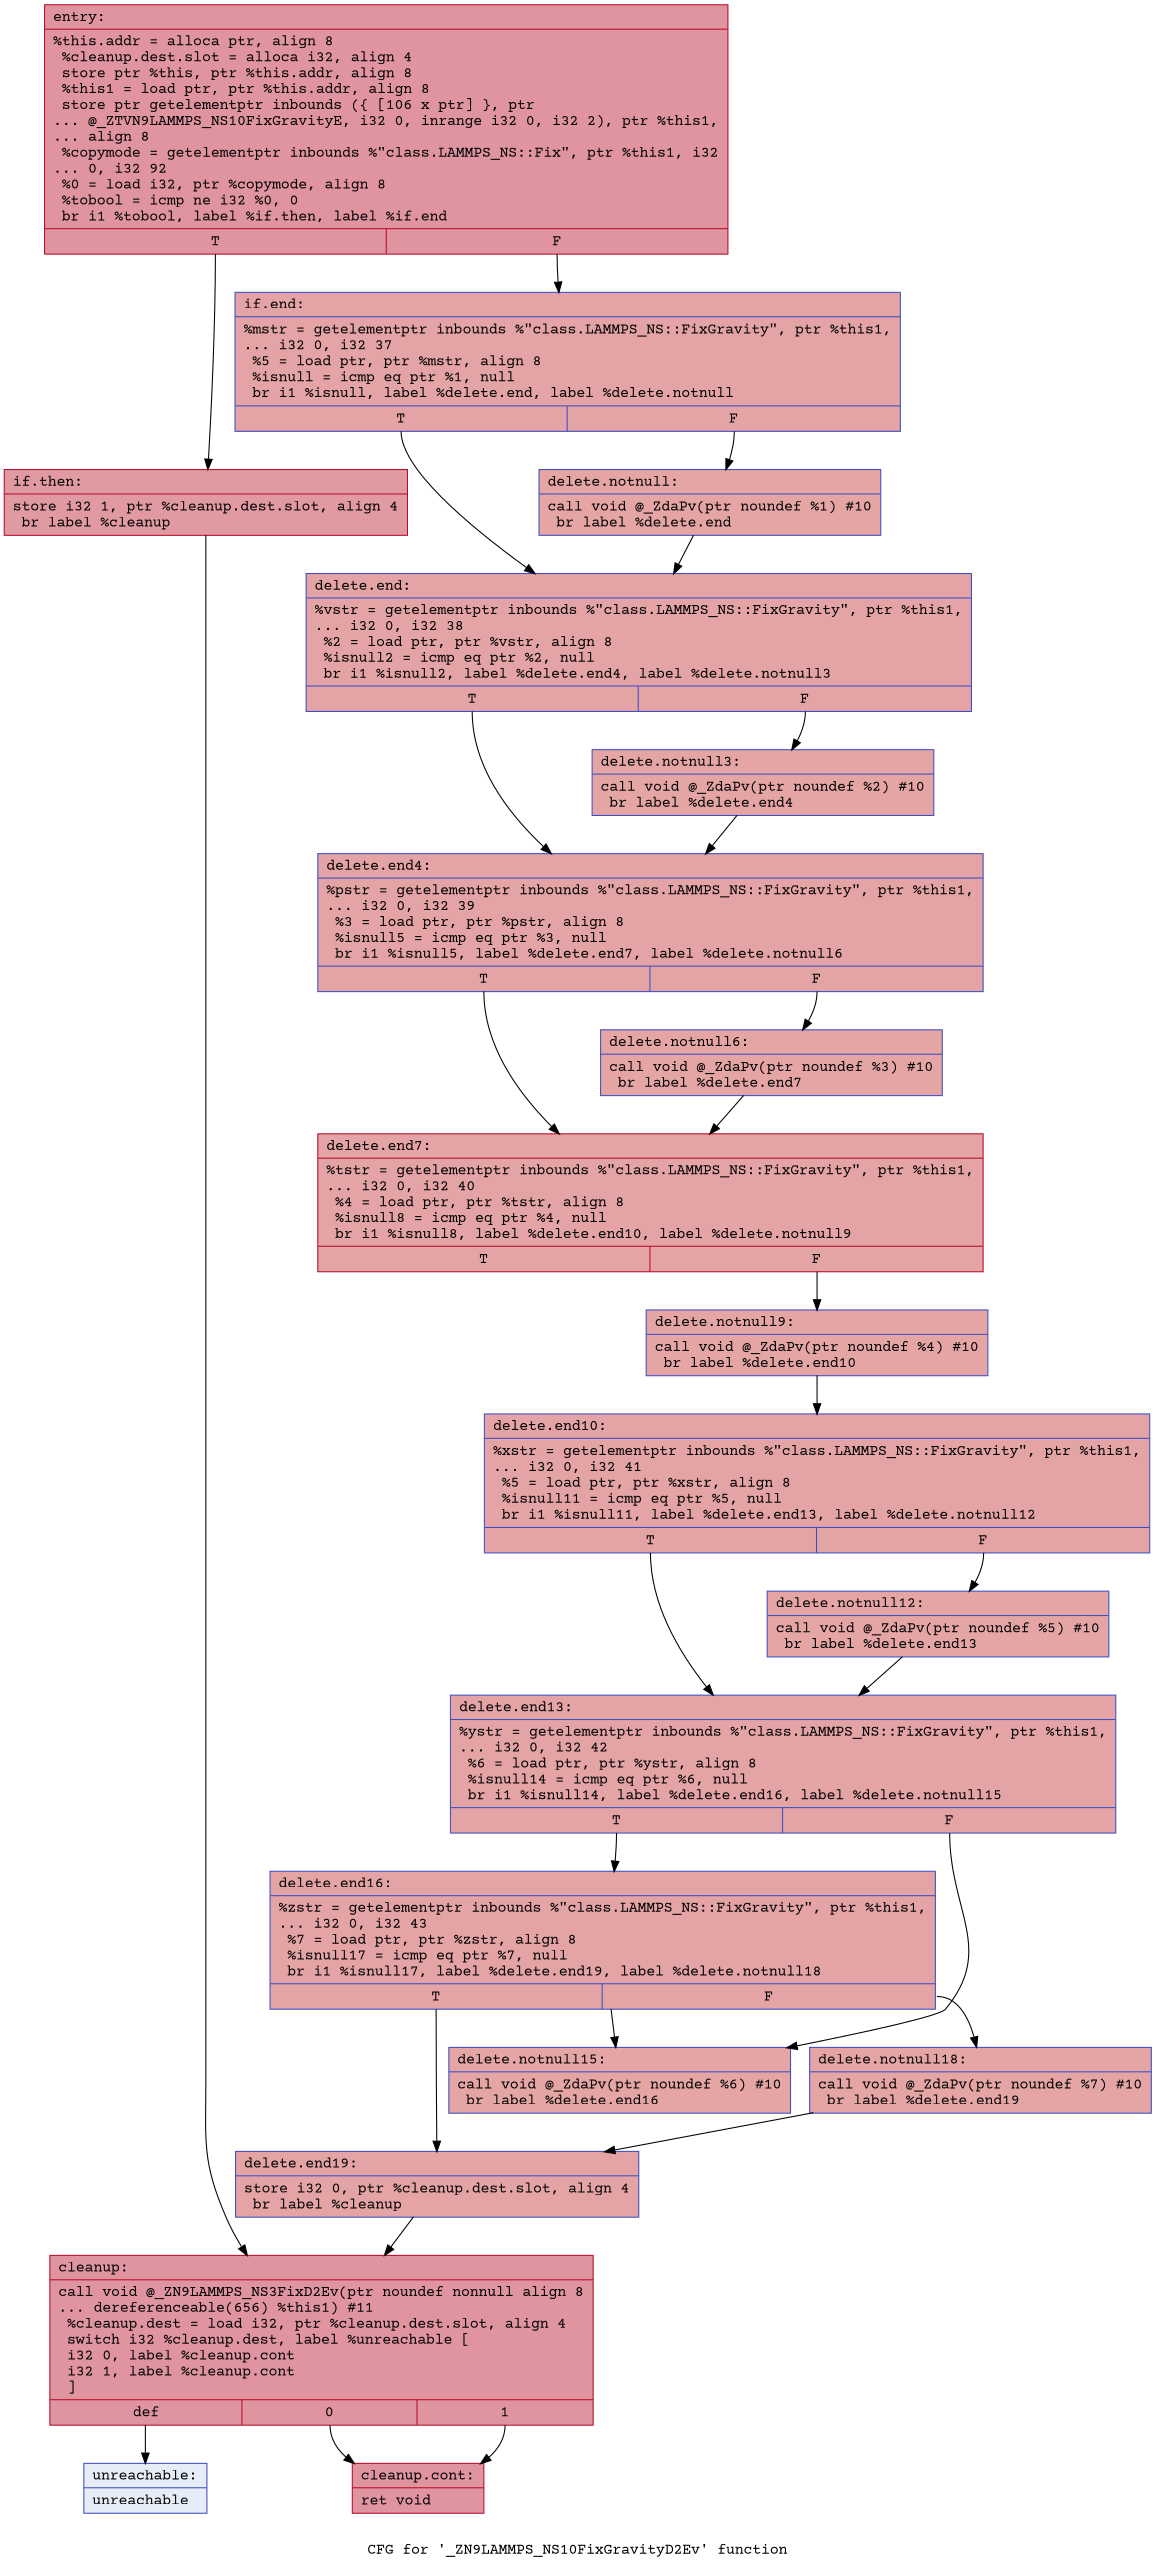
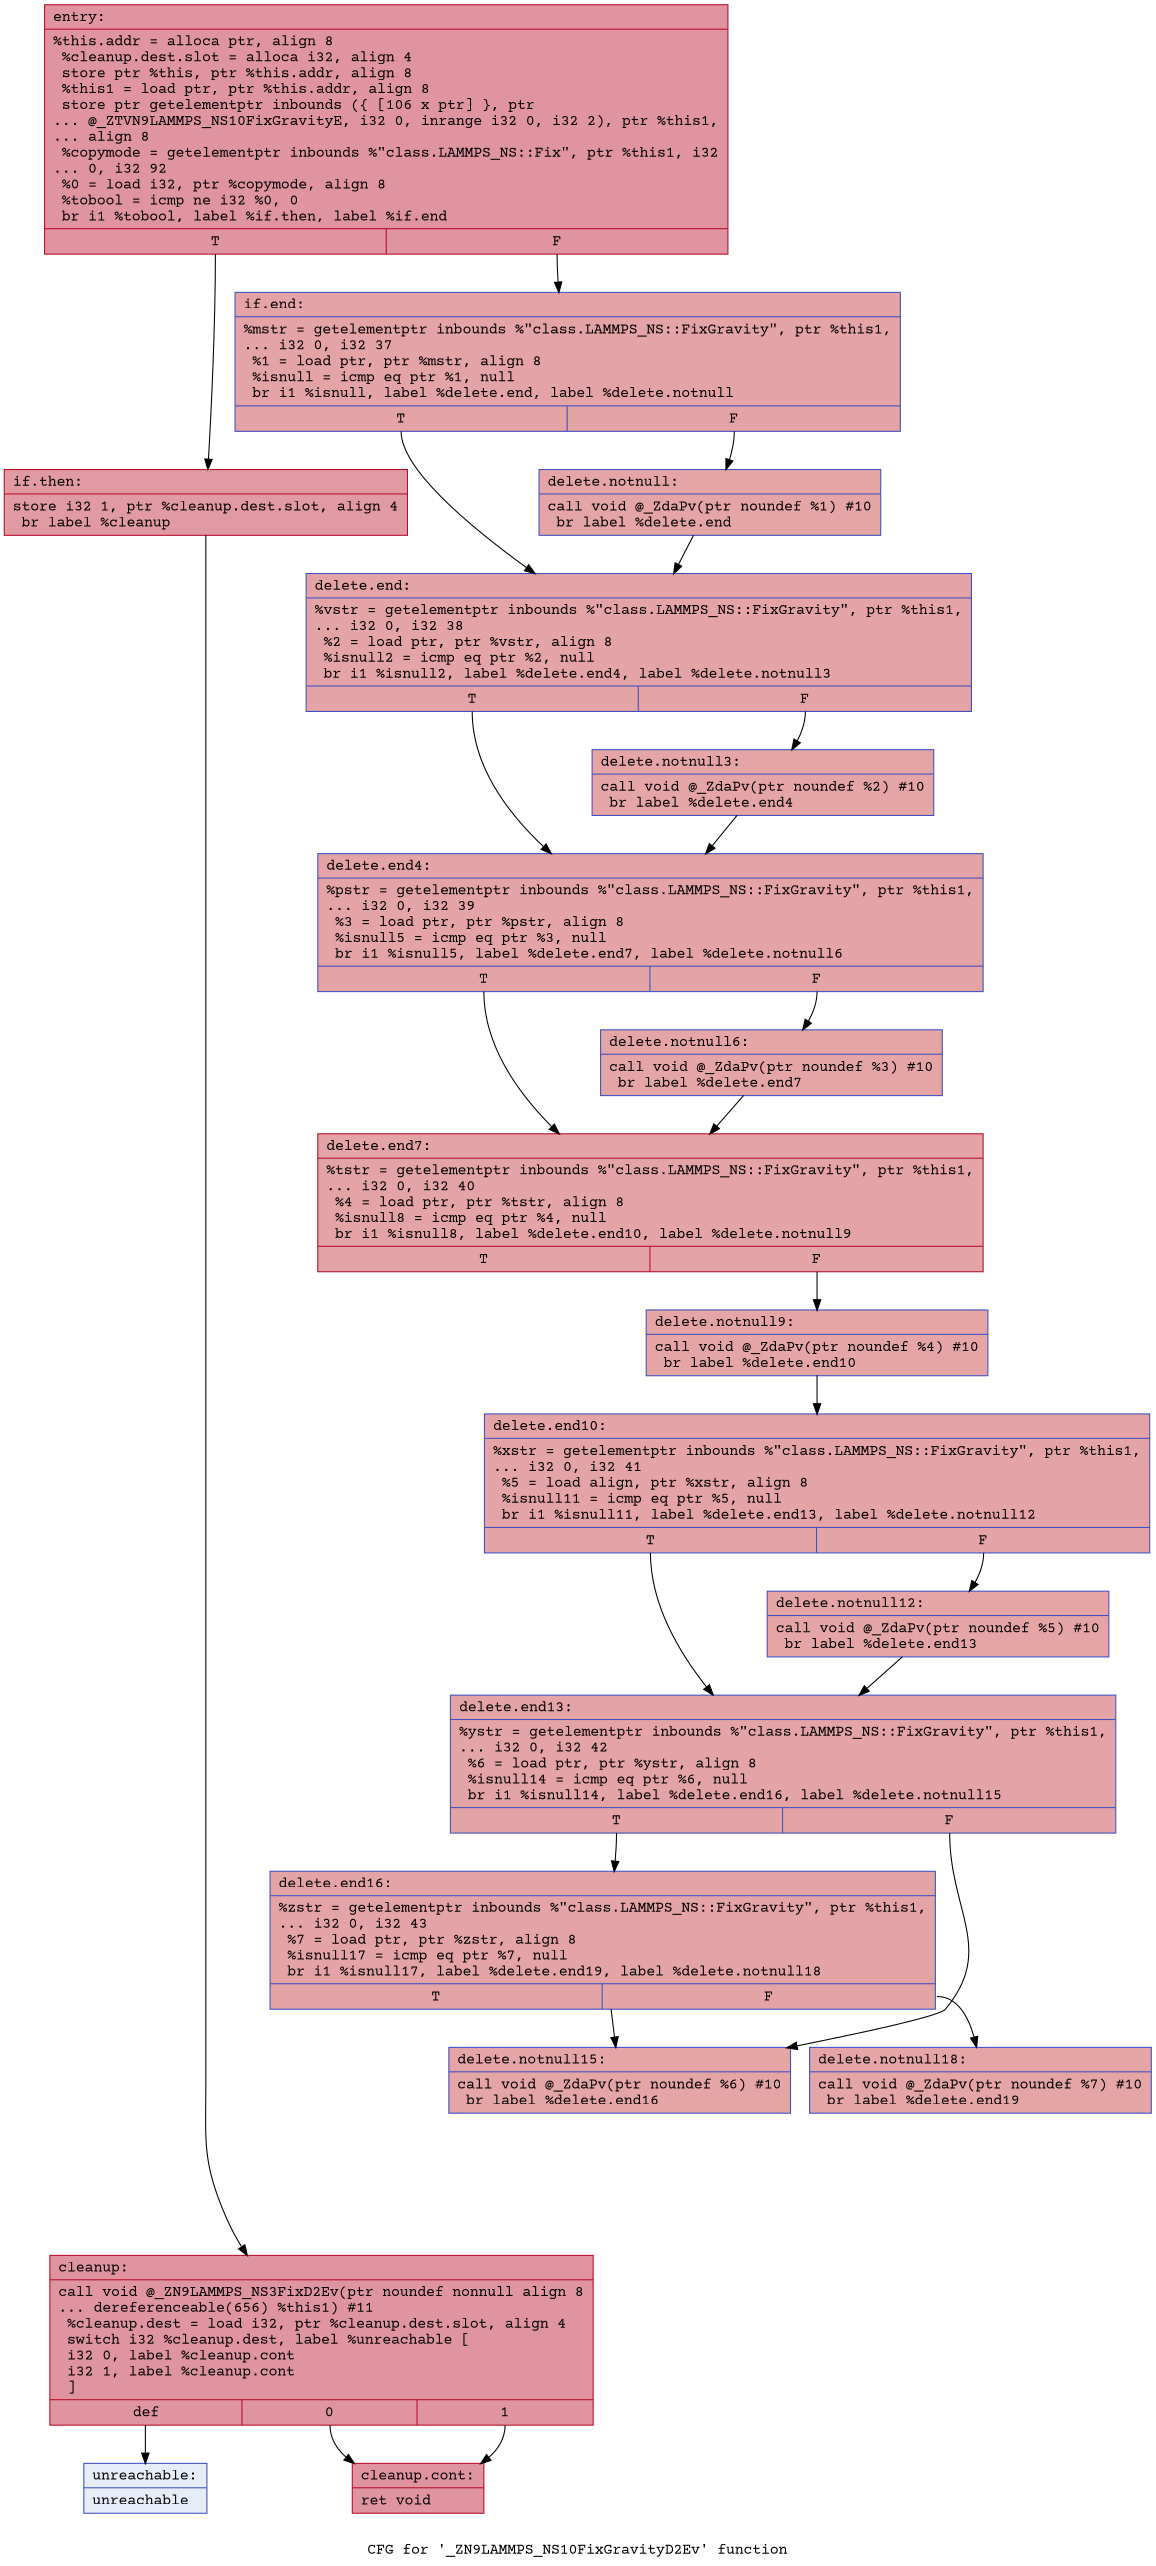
node "if.end:": text "%5 = load ptr, ptr %mstr, align 8" -> "%1 = load ptr, ptr %mstr, align 8"
node "delete.end10:": text "%5 = load ptr, ptr %xstr, align 8" -> "%5 = load align, ptr %xstr, align 8"
node "delete.end19:": removed
